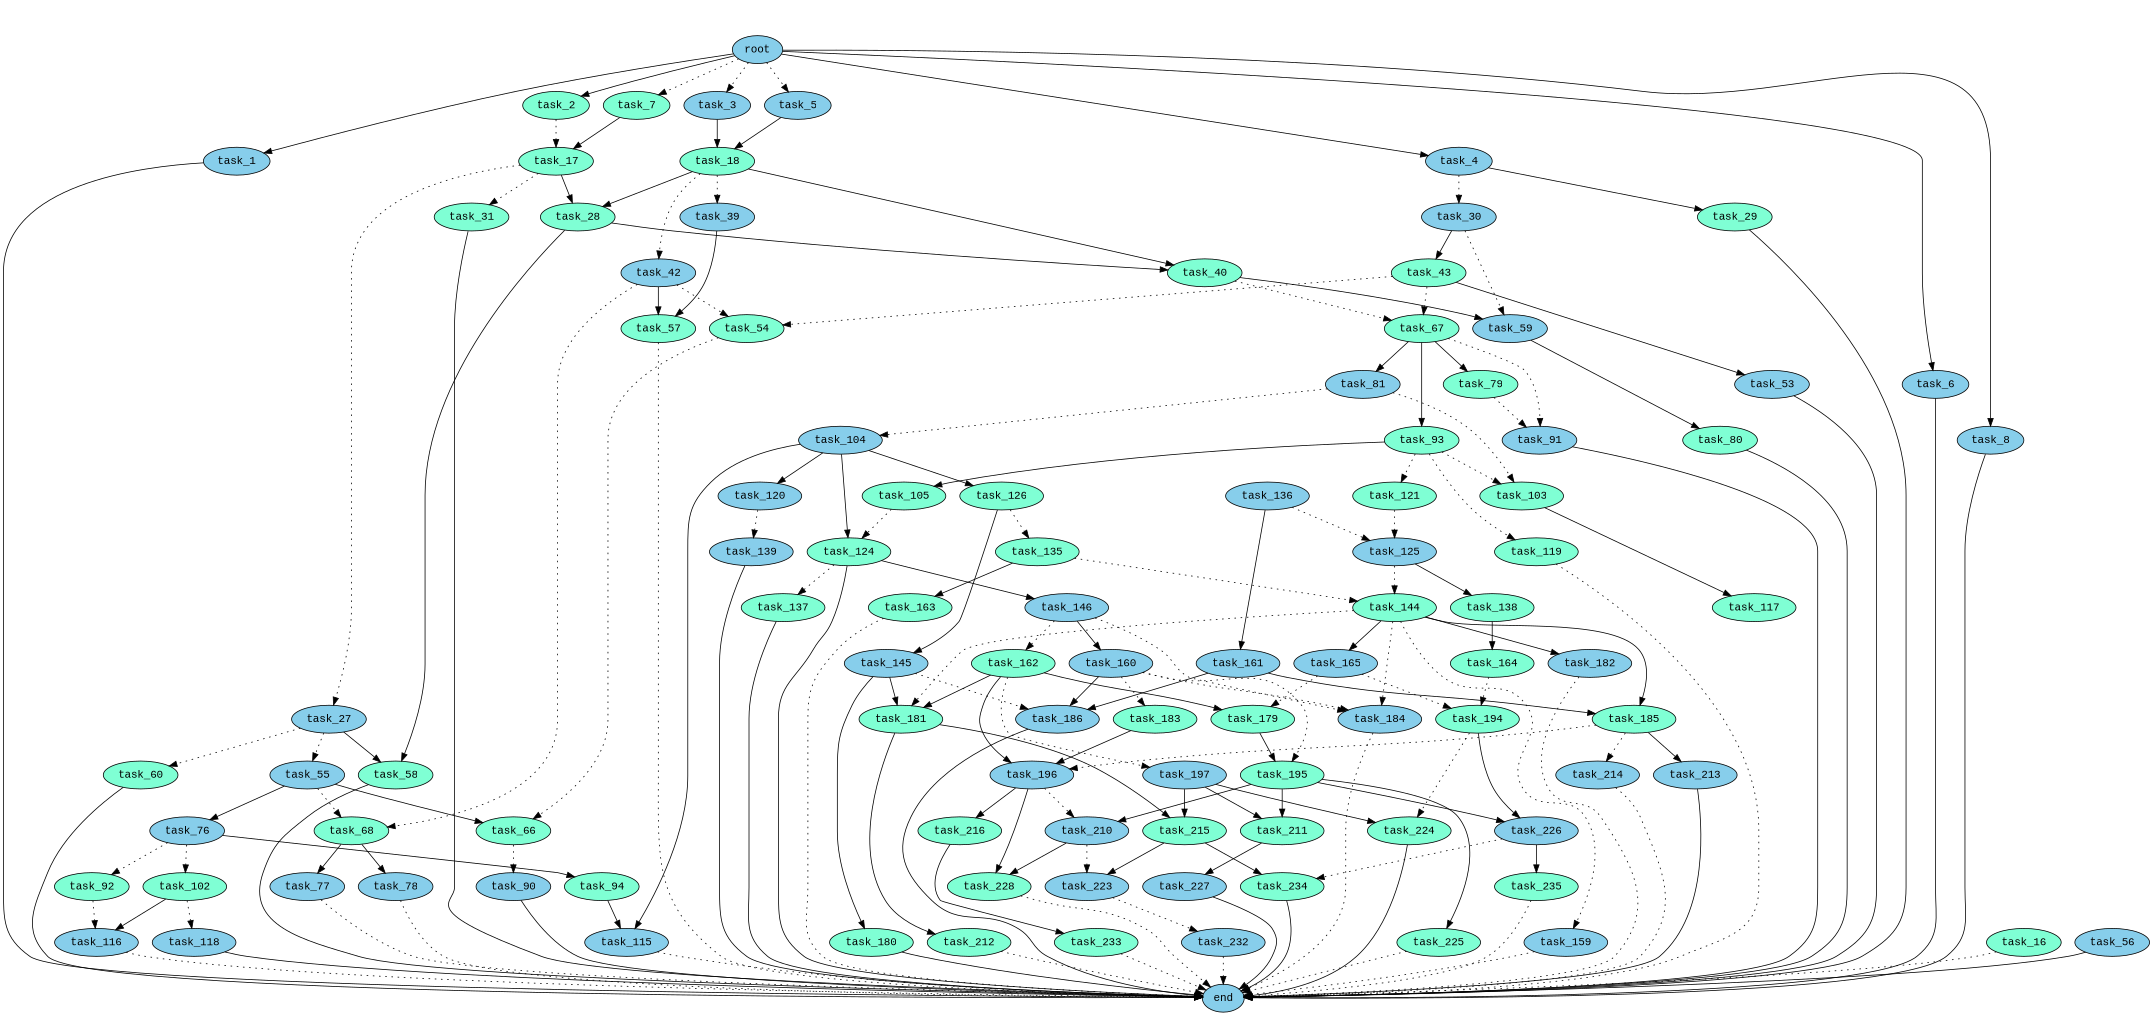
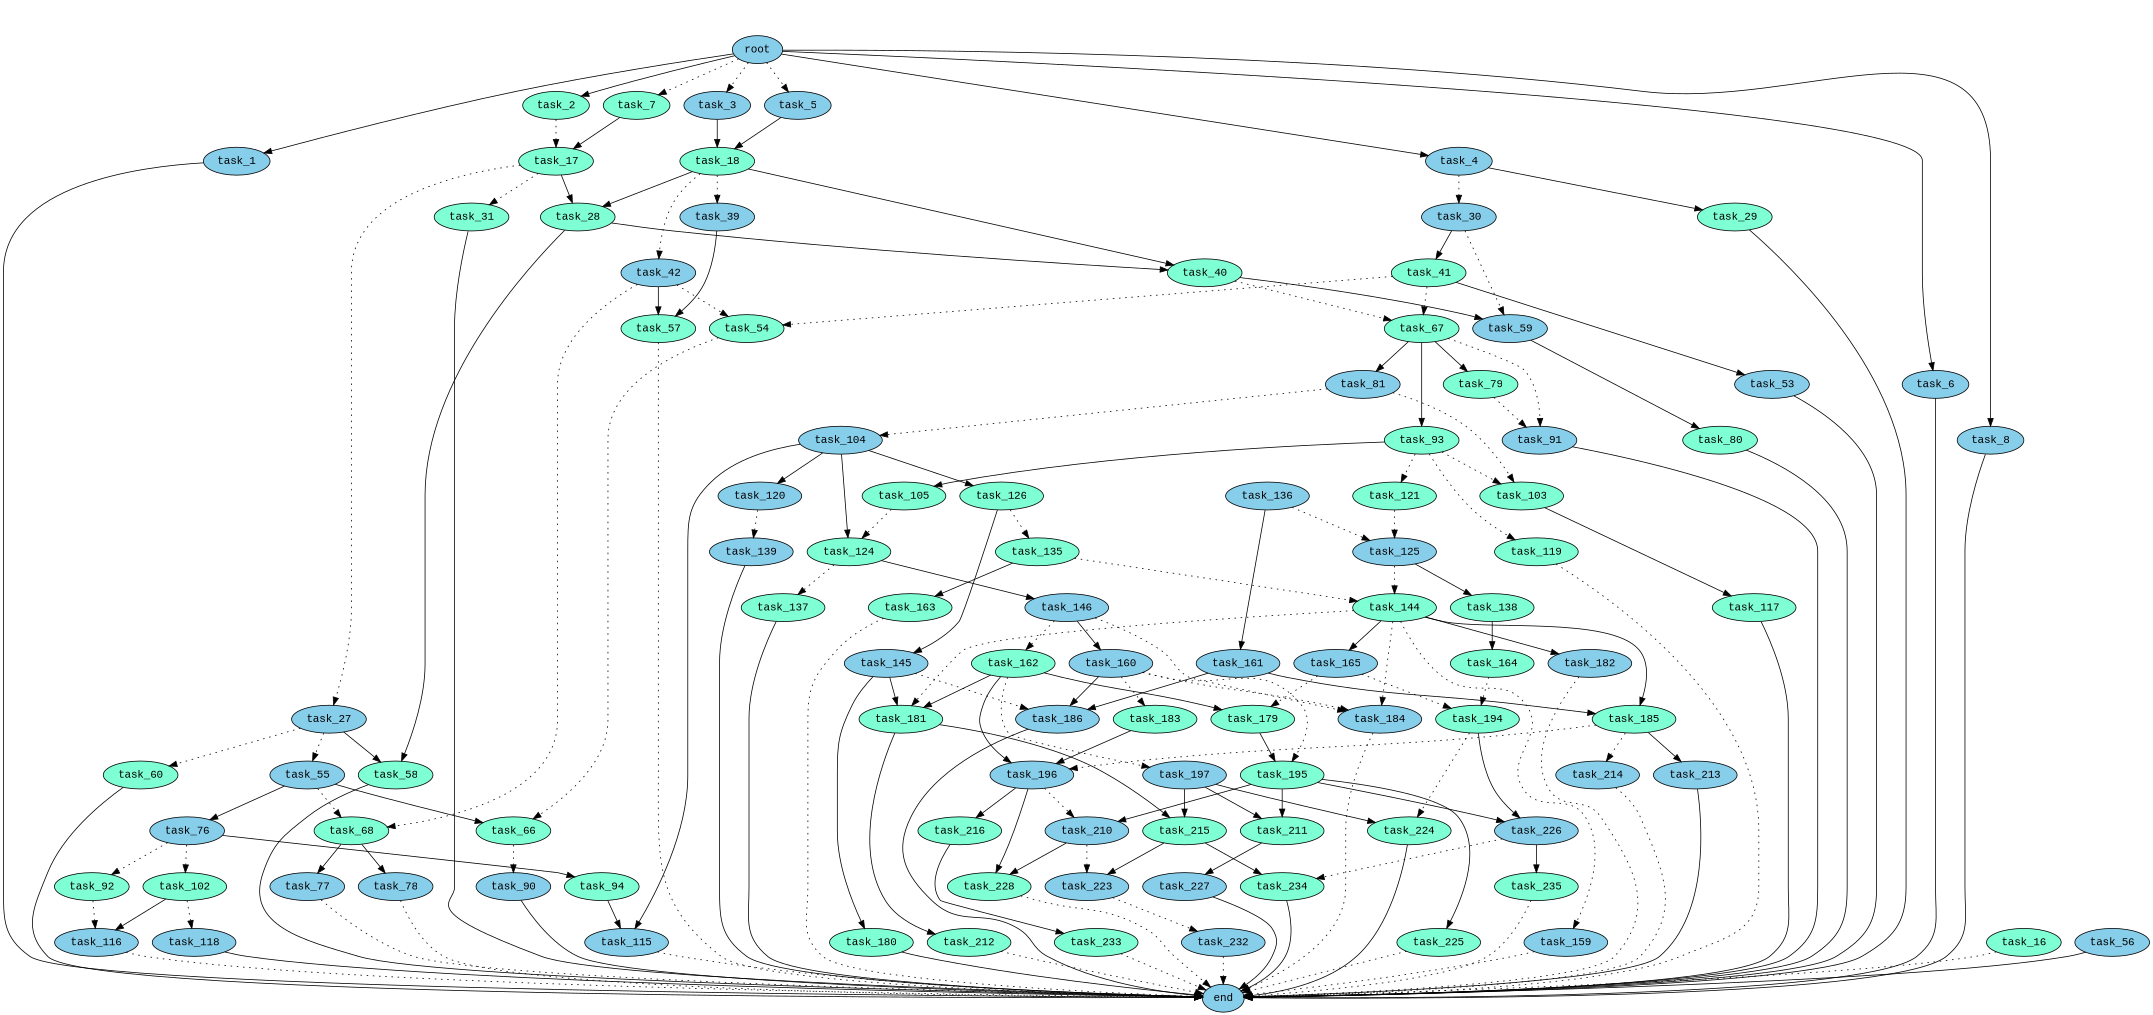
node "task_43": label "task_43" -> "task_41"
edge "task_124" -> "end": now "task_117" -> "end"
